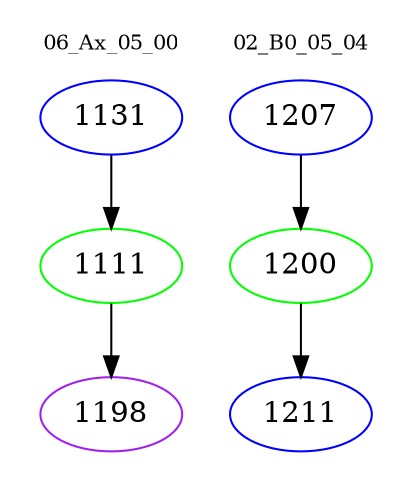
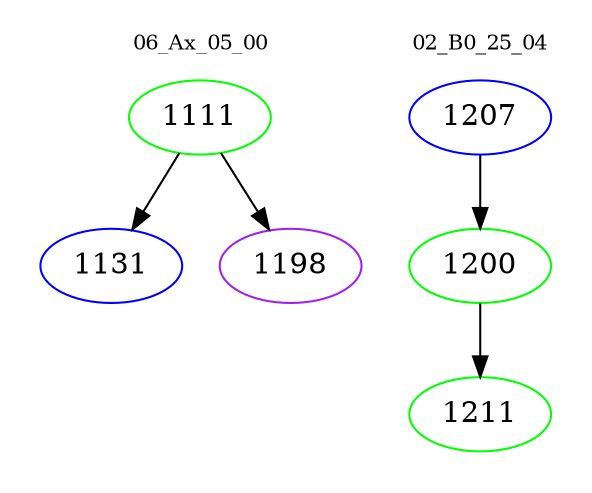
cluster "02_B0_05_04": label "02_B0_05_04" -> "02_B0_25_04"
edge "1131" -> "1111": reversed
node "1211": color blue -> green
